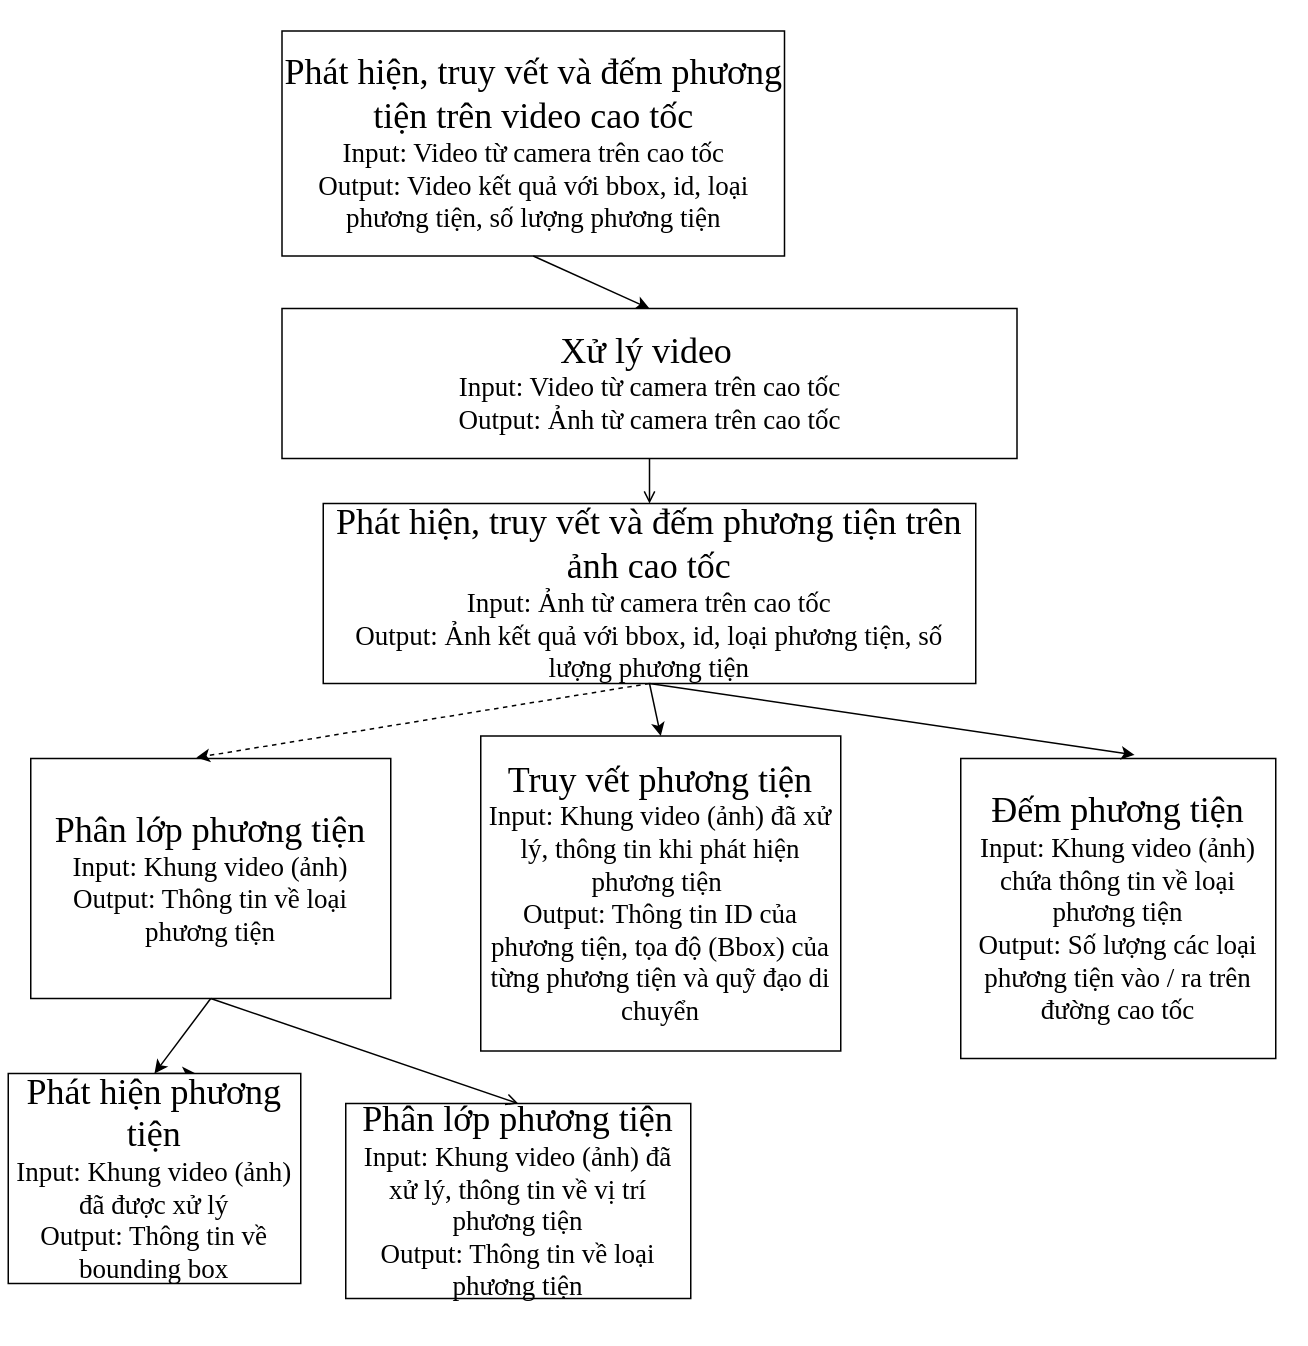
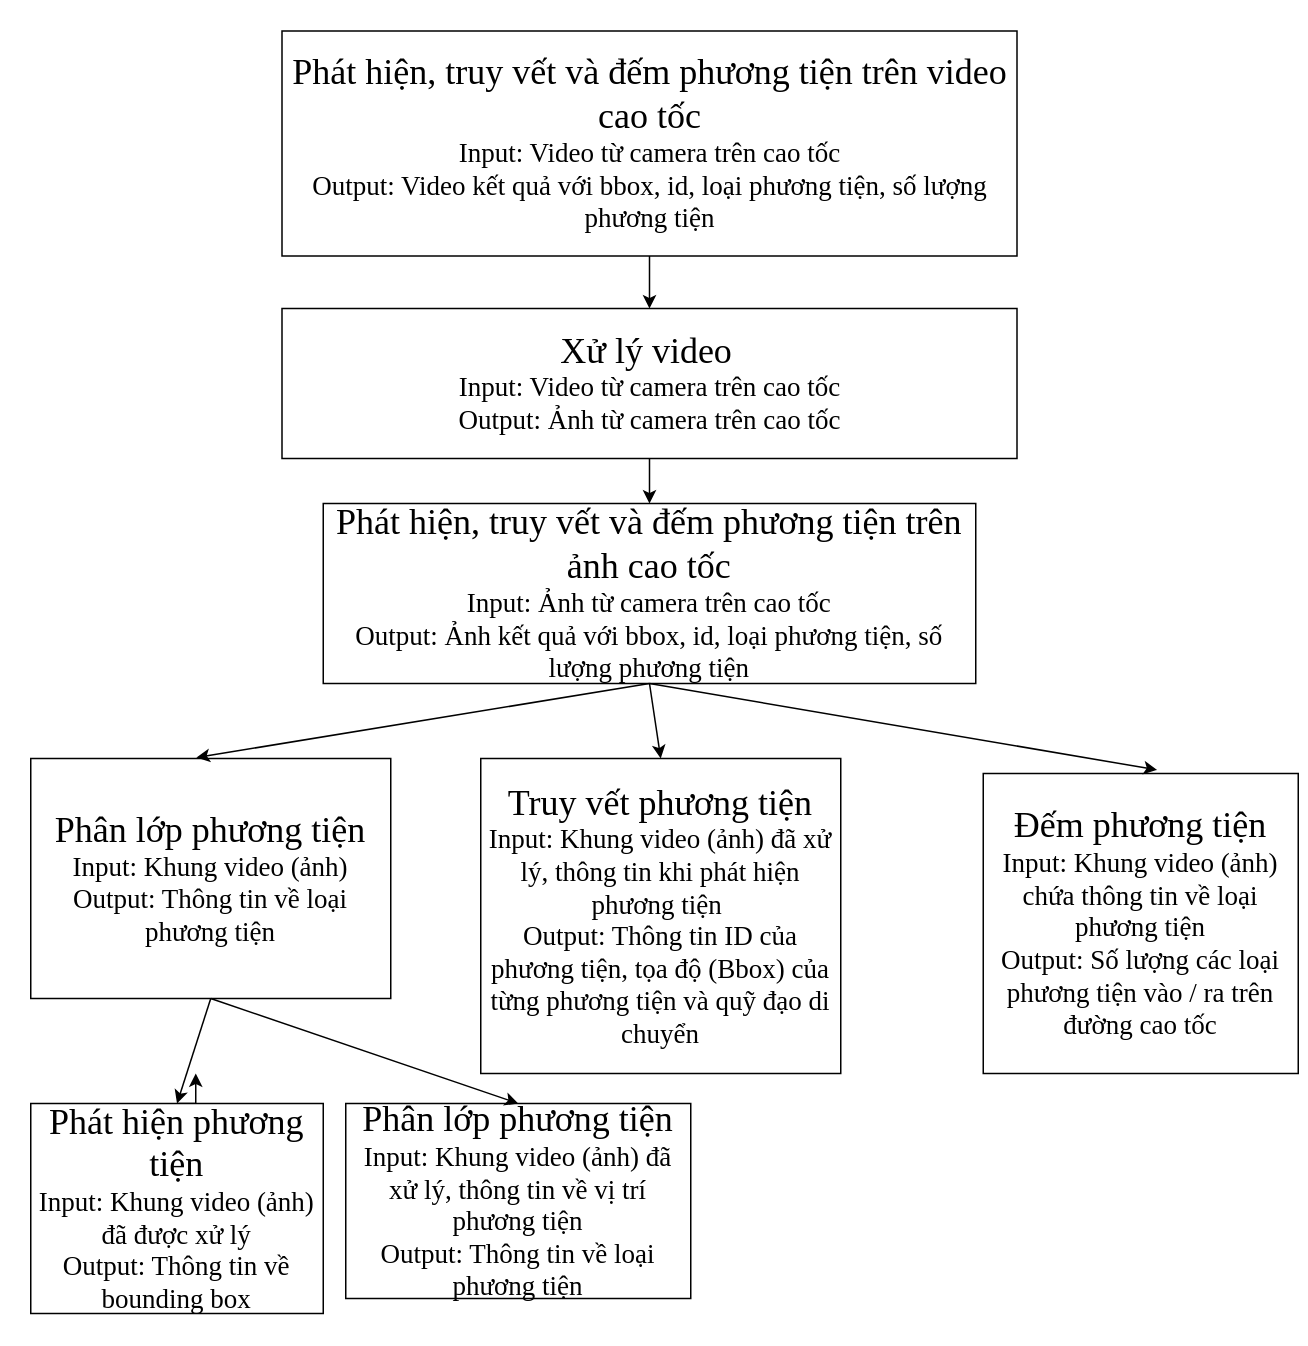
node "Phát hiện, truy vết và đếm phương tiện trên video cao tốc Input: Video từ camera trên cao tốc Output: Video kết quả với bbox, id, loại phương tiện, số lượng phương tiện": size 503x225 -> 735x225
edge "Xử lý video Input: Video từ camera trên cao tốc Output: Ảnh từ camera trên cao tốc" -> "Phát hiện, truy vết và đếm phương tiện trên ảnh cao tốc Input: Ảnh từ camera trên cao tốc Output: Ảnh kết quả với bbox, id, loại phương tiện, số lượng phương tiện": arrowhead open -> classic
edge "Phát hiện, truy vết và đếm phương tiện trên ảnh cao tốc Input: Ảnh từ camera trên cao tốc Output: Ảnh kết quả với bbox, id, loại phương tiện, số lượng phương tiện" -> "Phân lớp phương tiện Input: Khung video (ảnh) Output: Thông tin về loại phương tiện": style dashed -> solid
node "Truy vết phương tiện Input: Khung video (ảnh) đã xử lý, thông tin khi phát hiện phương tiện Output: Thông tin ID của phương tiện, tọa độ (Bbox) của từng phương tiện và quỹ đạo di chuyển": moved (661, 893) -> (661, 916)
node "Đếm phương tiện Input: Khung video (ảnh) chứa thông tin về loại phương tiện Output: Số lượng các loại phương tiện vào / ra trên đường cao tốc": moved (1118, 908) -> (1141, 923)
edge "Phân lớp phương tiện Input: Khung video (ảnh) Output: Thông tin về loại phương tiện" -> "Phân lớp phương tiện Input: Khung video (ảnh) đã xử lý, thông tin về vị trí phương tiện Output: Thông tin về loại phương tiện": arrowhead open -> classic
node "Phát hiện phương tiện Input: Khung video (ảnh) đã được xử lý Output: Thông tin về bounding box": moved (155, 1178) -> (177, 1208)
